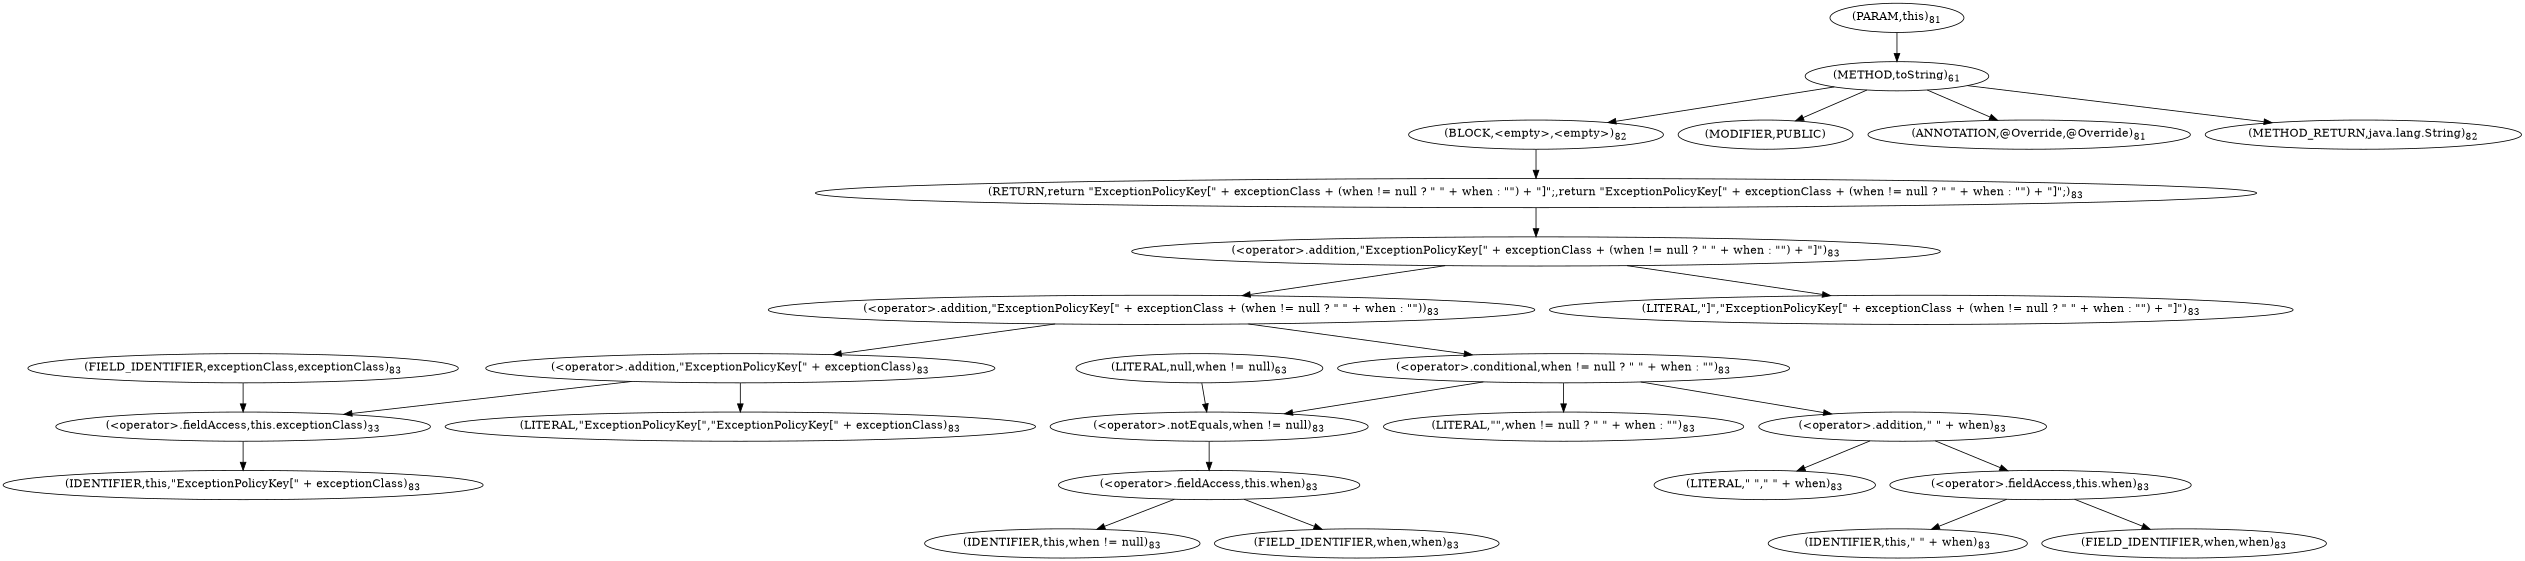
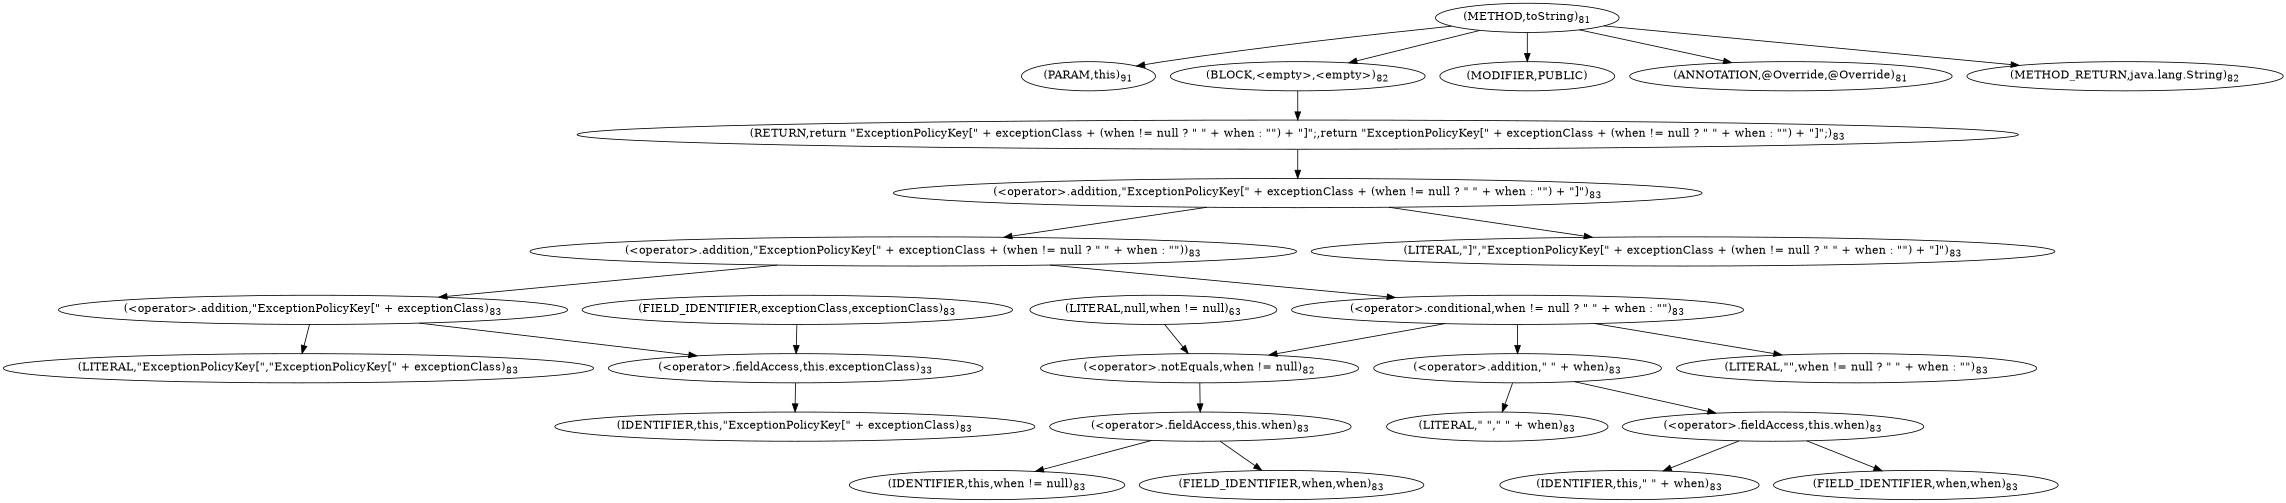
node "(PARAM,this)": text "81" -> "91"
edge "(PARAM,this)" -> "(METHOD,toString)": reversed
node "(METHOD,toString)": text "61" -> "81"
node "(<operator>.notEquals,when != null)": text "83" -> "82"
